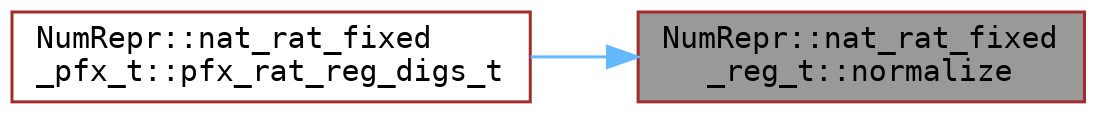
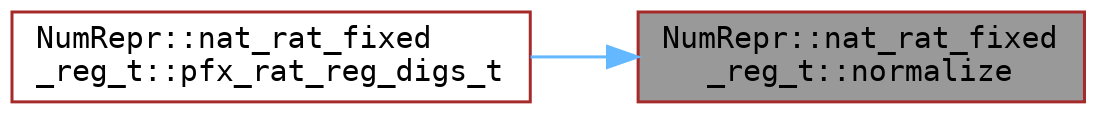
node "NumRepr::nat_rat_fixed _pfx_t::pfx_rat_reg_digs_t": label "NumRepr::nat_rat_fixed _pfx_t::pfx_rat_reg_digs_t" -> "NumRepr::nat_rat_fixed _reg_t::pfx_rat_reg_digs_t"
